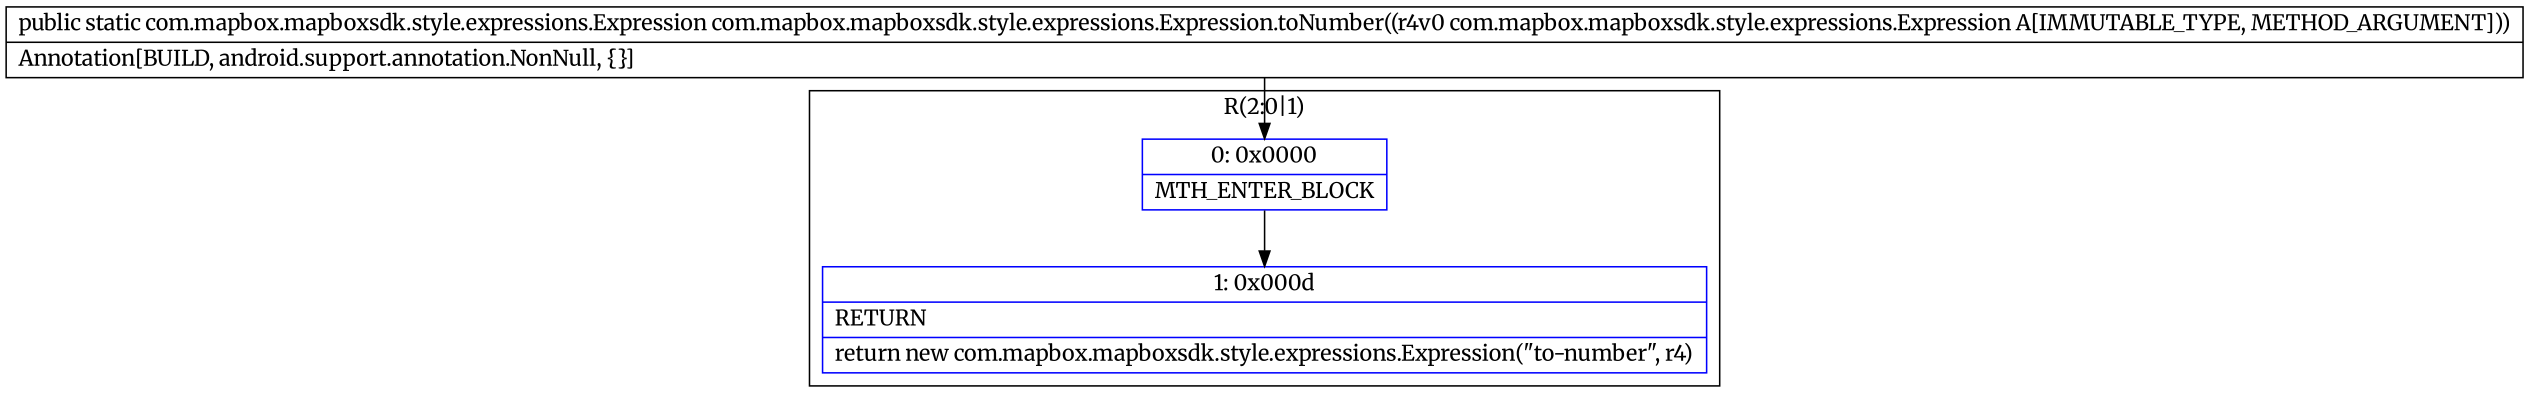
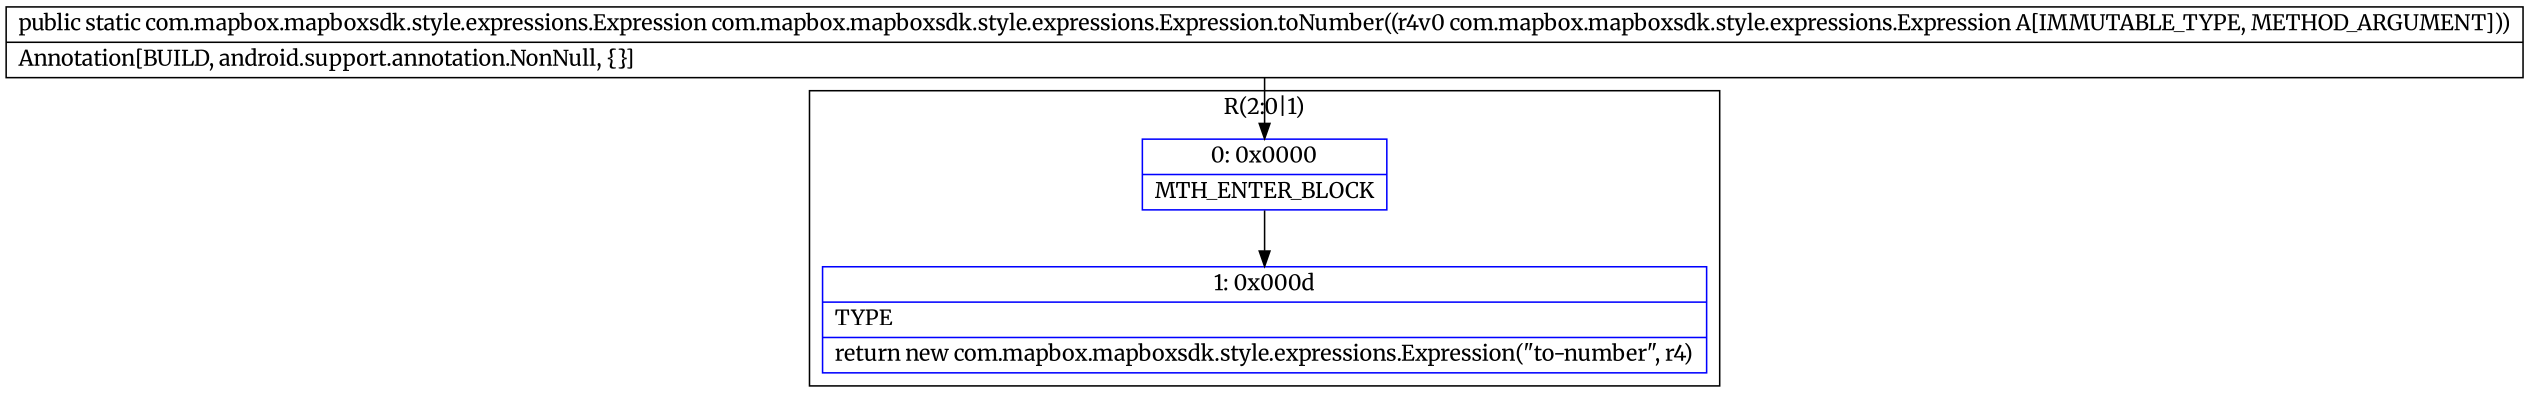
node "1: 0x000d": text "RETURN" -> "TYPE"
